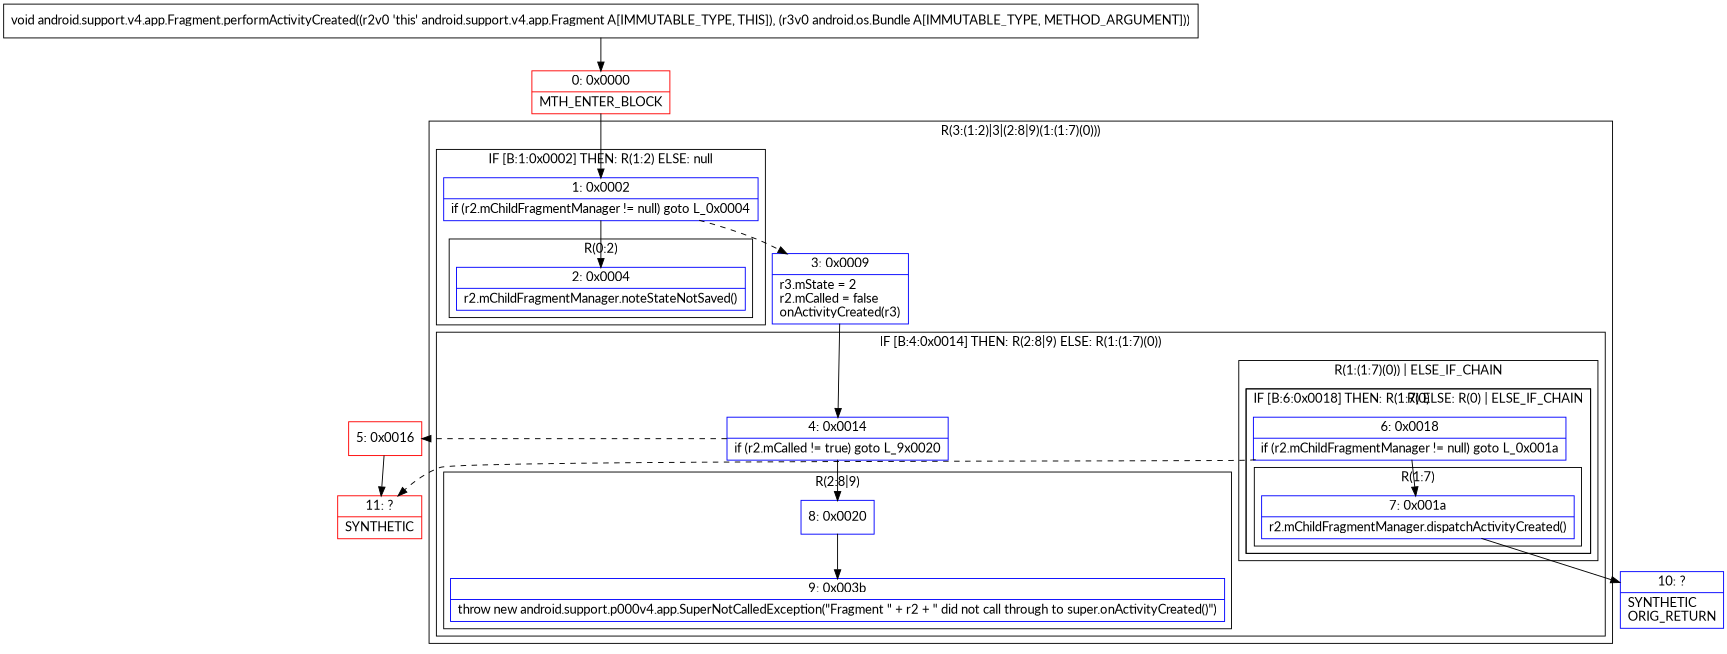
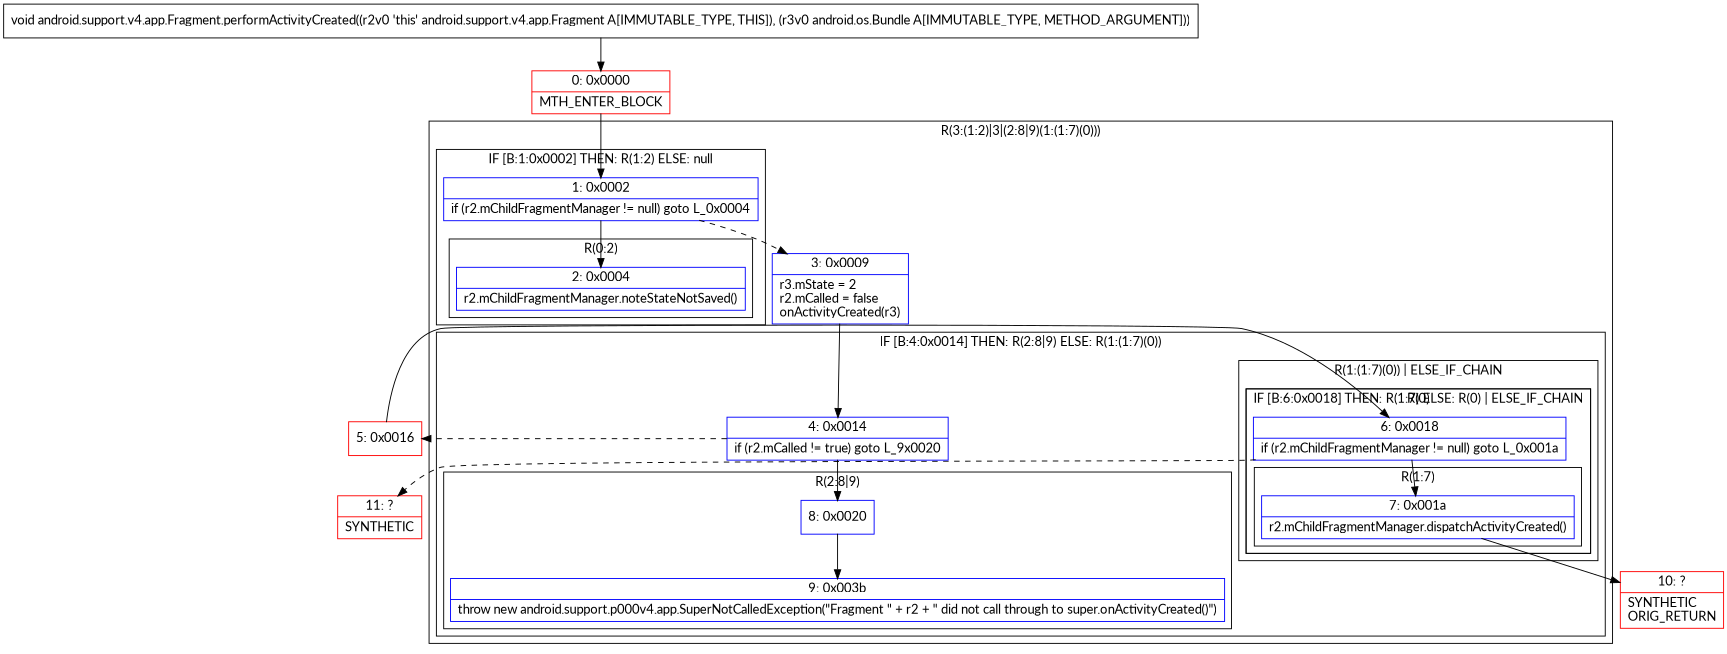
edge "5: 0x0016" -> "11: ?": now "5: 0x0016" -> "6: 0x0018"
node "10: ?": color blue -> red
